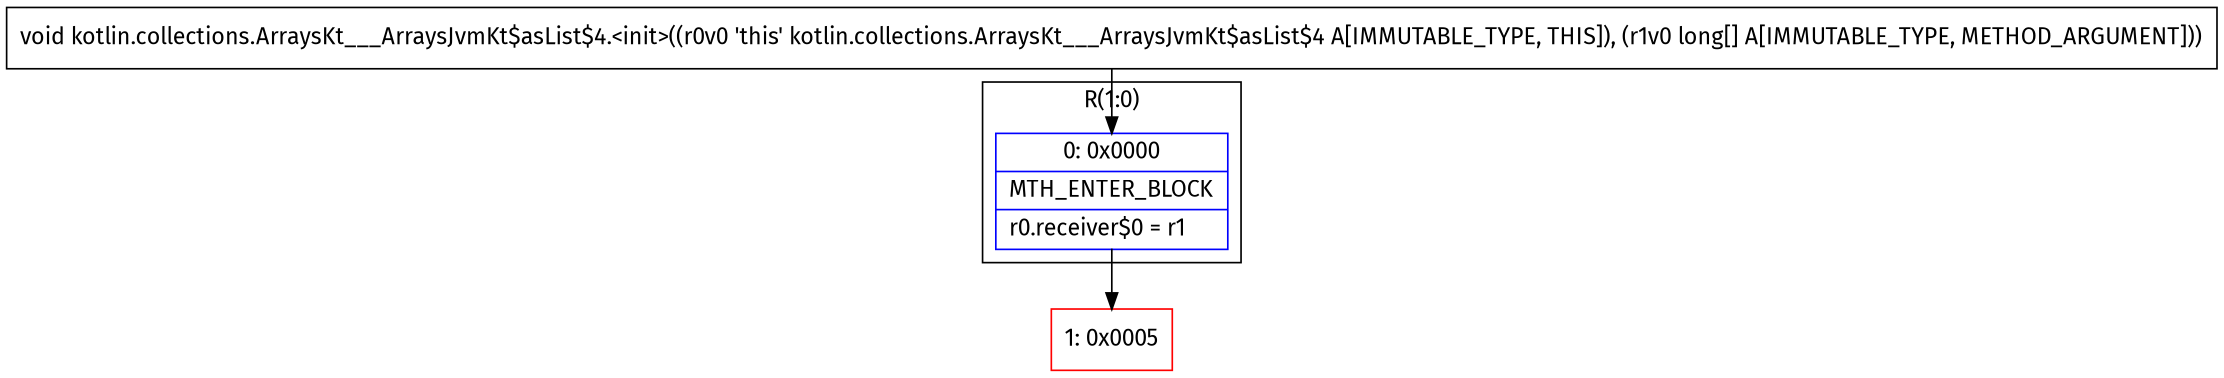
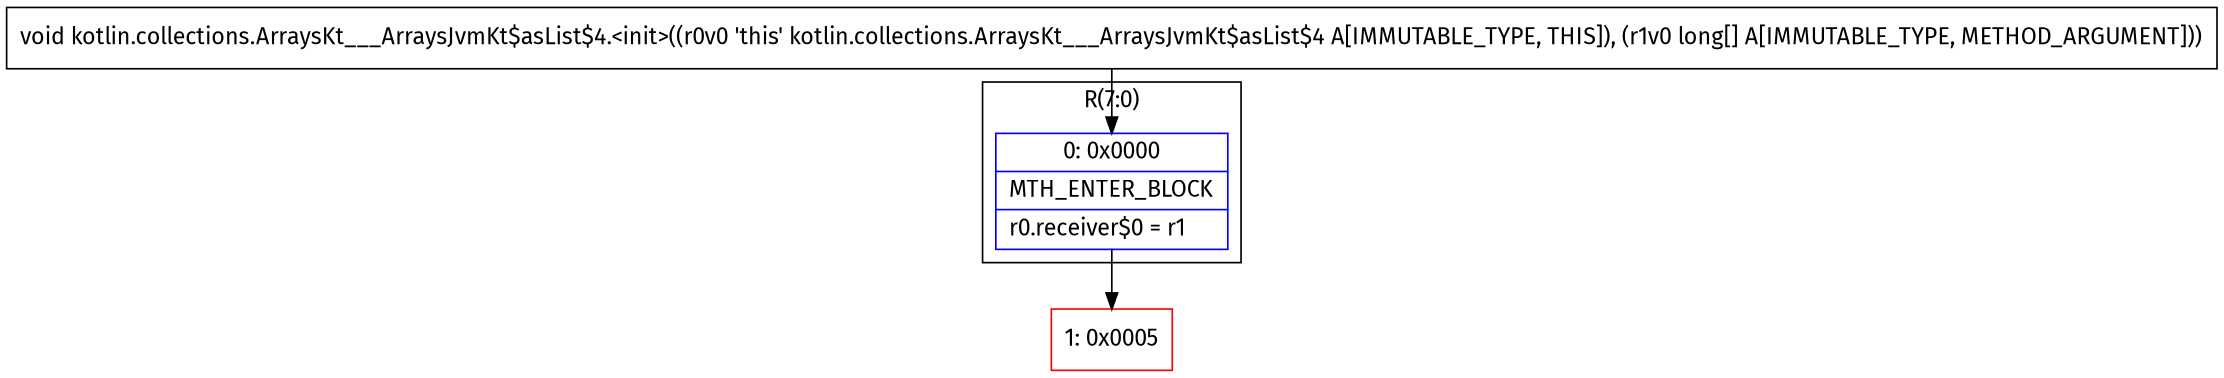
cluster "R(1:0)": label "R(1:0)" -> "R(7:0)"
